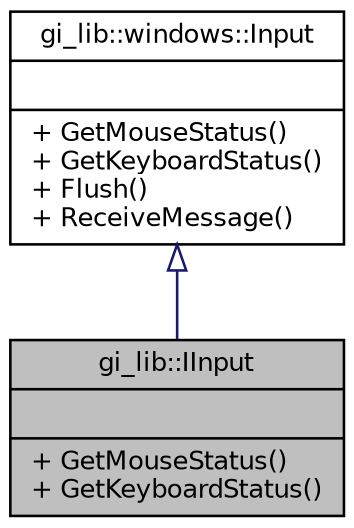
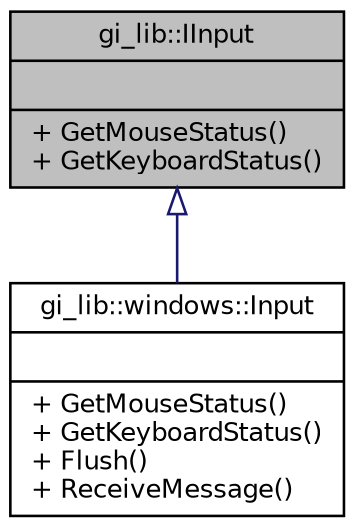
edge "gi_lib::IInput" -> "gi_lib::windows::Input": reversed
